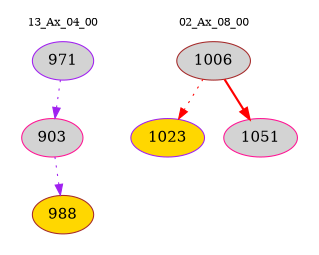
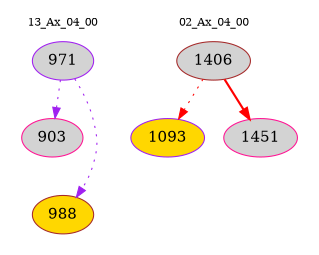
cluster "02_Ax_08_00": label "02_Ax_08_00" -> "02_Ax_04_00"
node "1006": label "1006" -> "1406"
node "1023": label "1023" -> "1093"
node "1051": label "1051" -> "1451"
edge "903" -> "988": now "971" -> "988"
